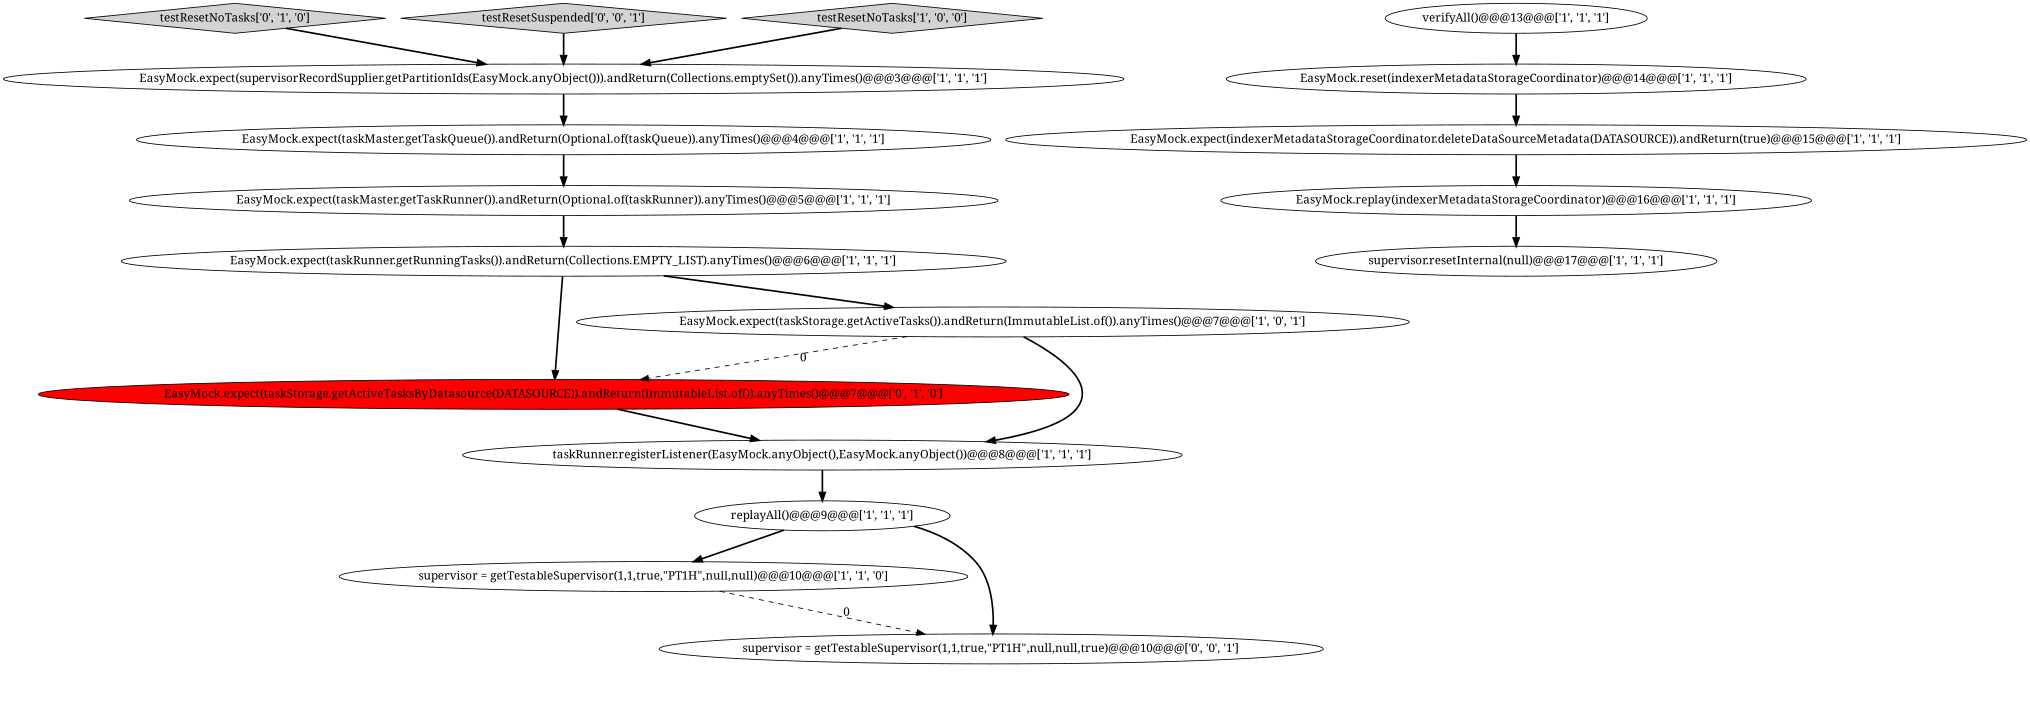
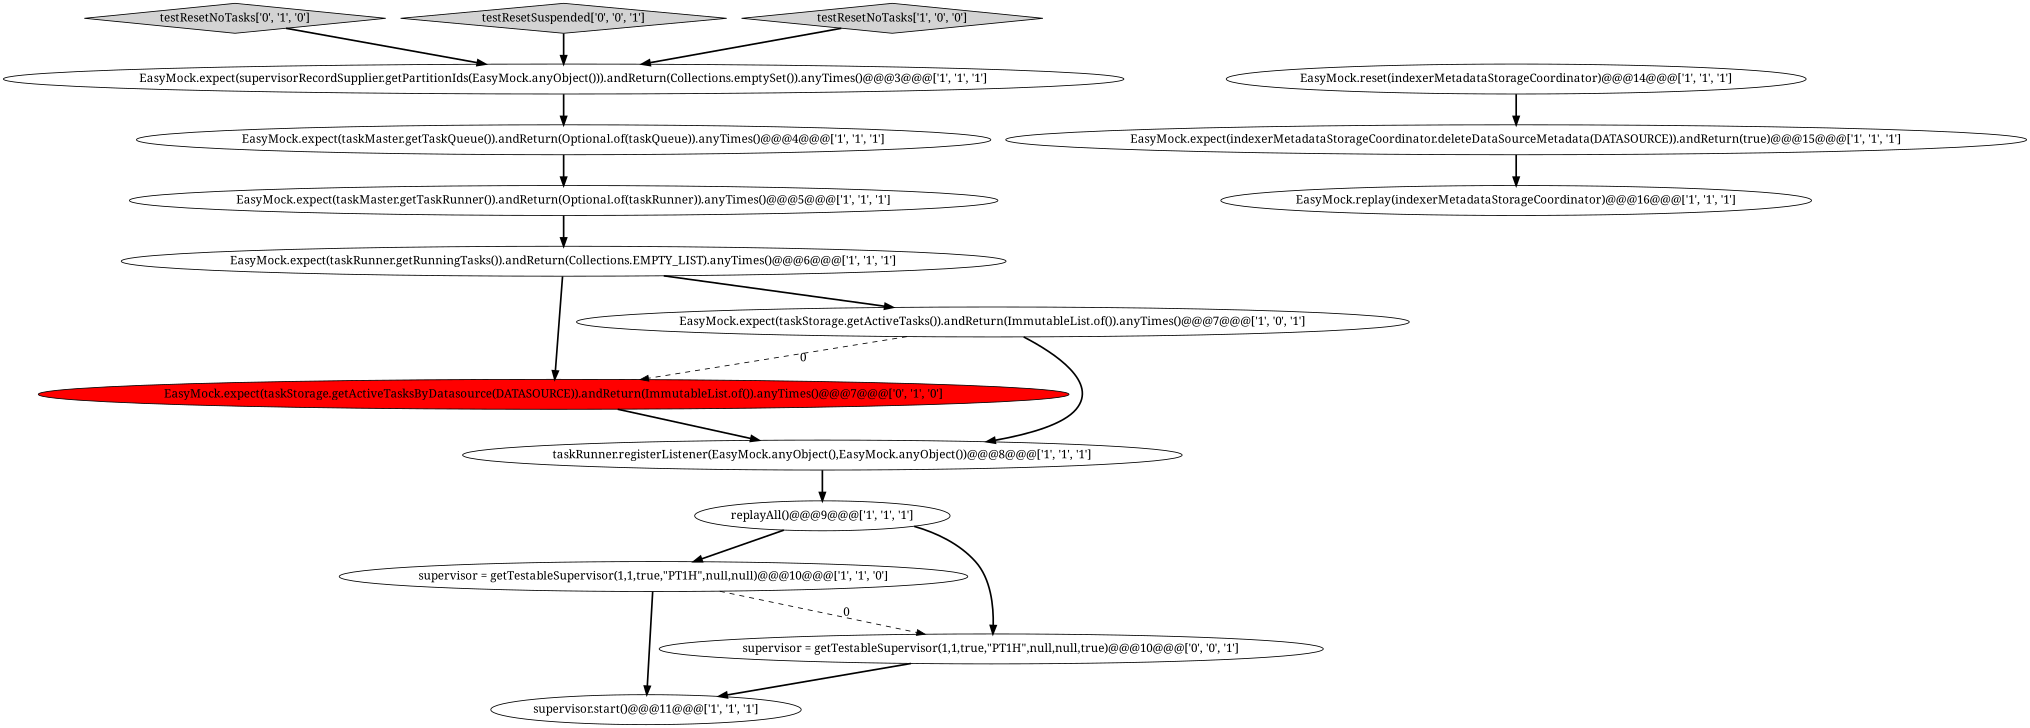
node "verifyAll()@@@13@@@['1', '1', '1']": removed
node "supervisor.resetInternal(null)@@@17@@@['1', '1', '1']": removed
node "supervisor.start()@@@11@@@['1', '1', '1']": added
